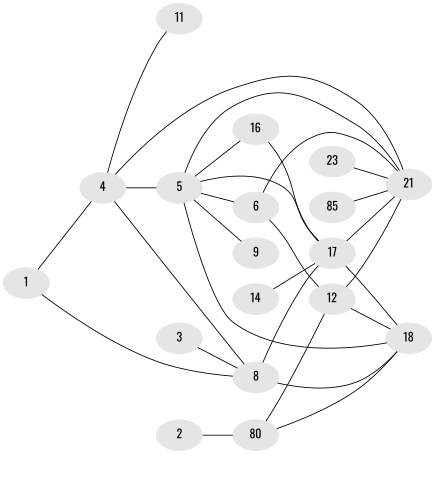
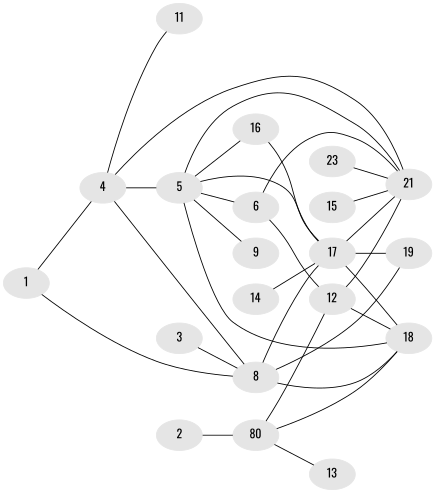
node "85": label "85" -> "15"
node "19": added
node "13": added
